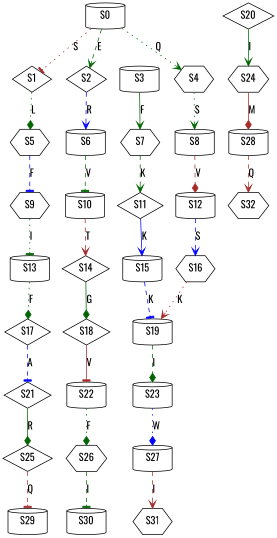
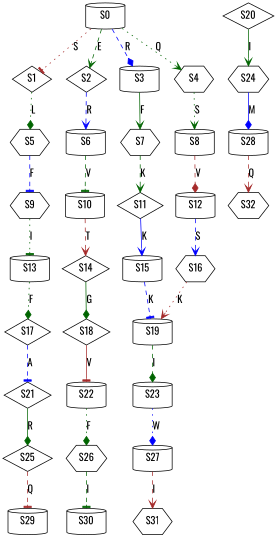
edge "S0" -> "S3": added, label "R"
edge "S24" -> "S28": color brown -> blue
